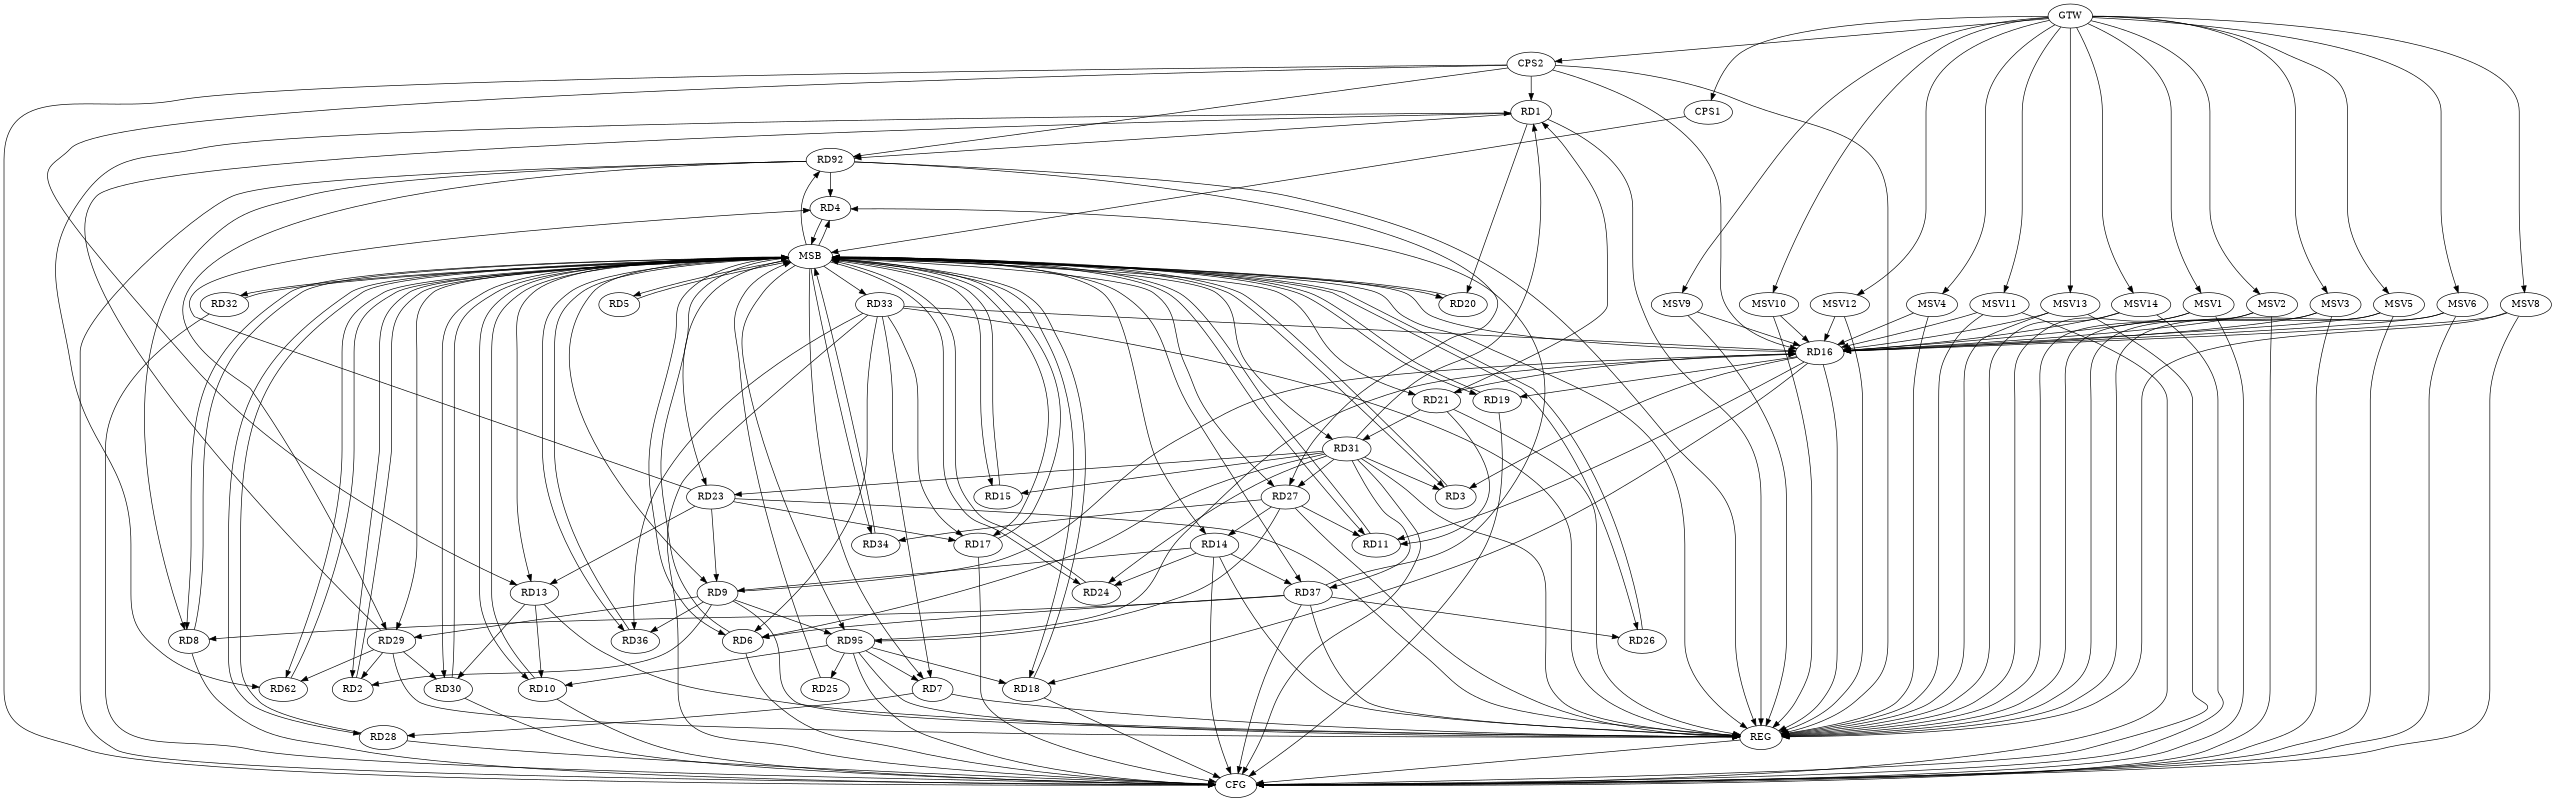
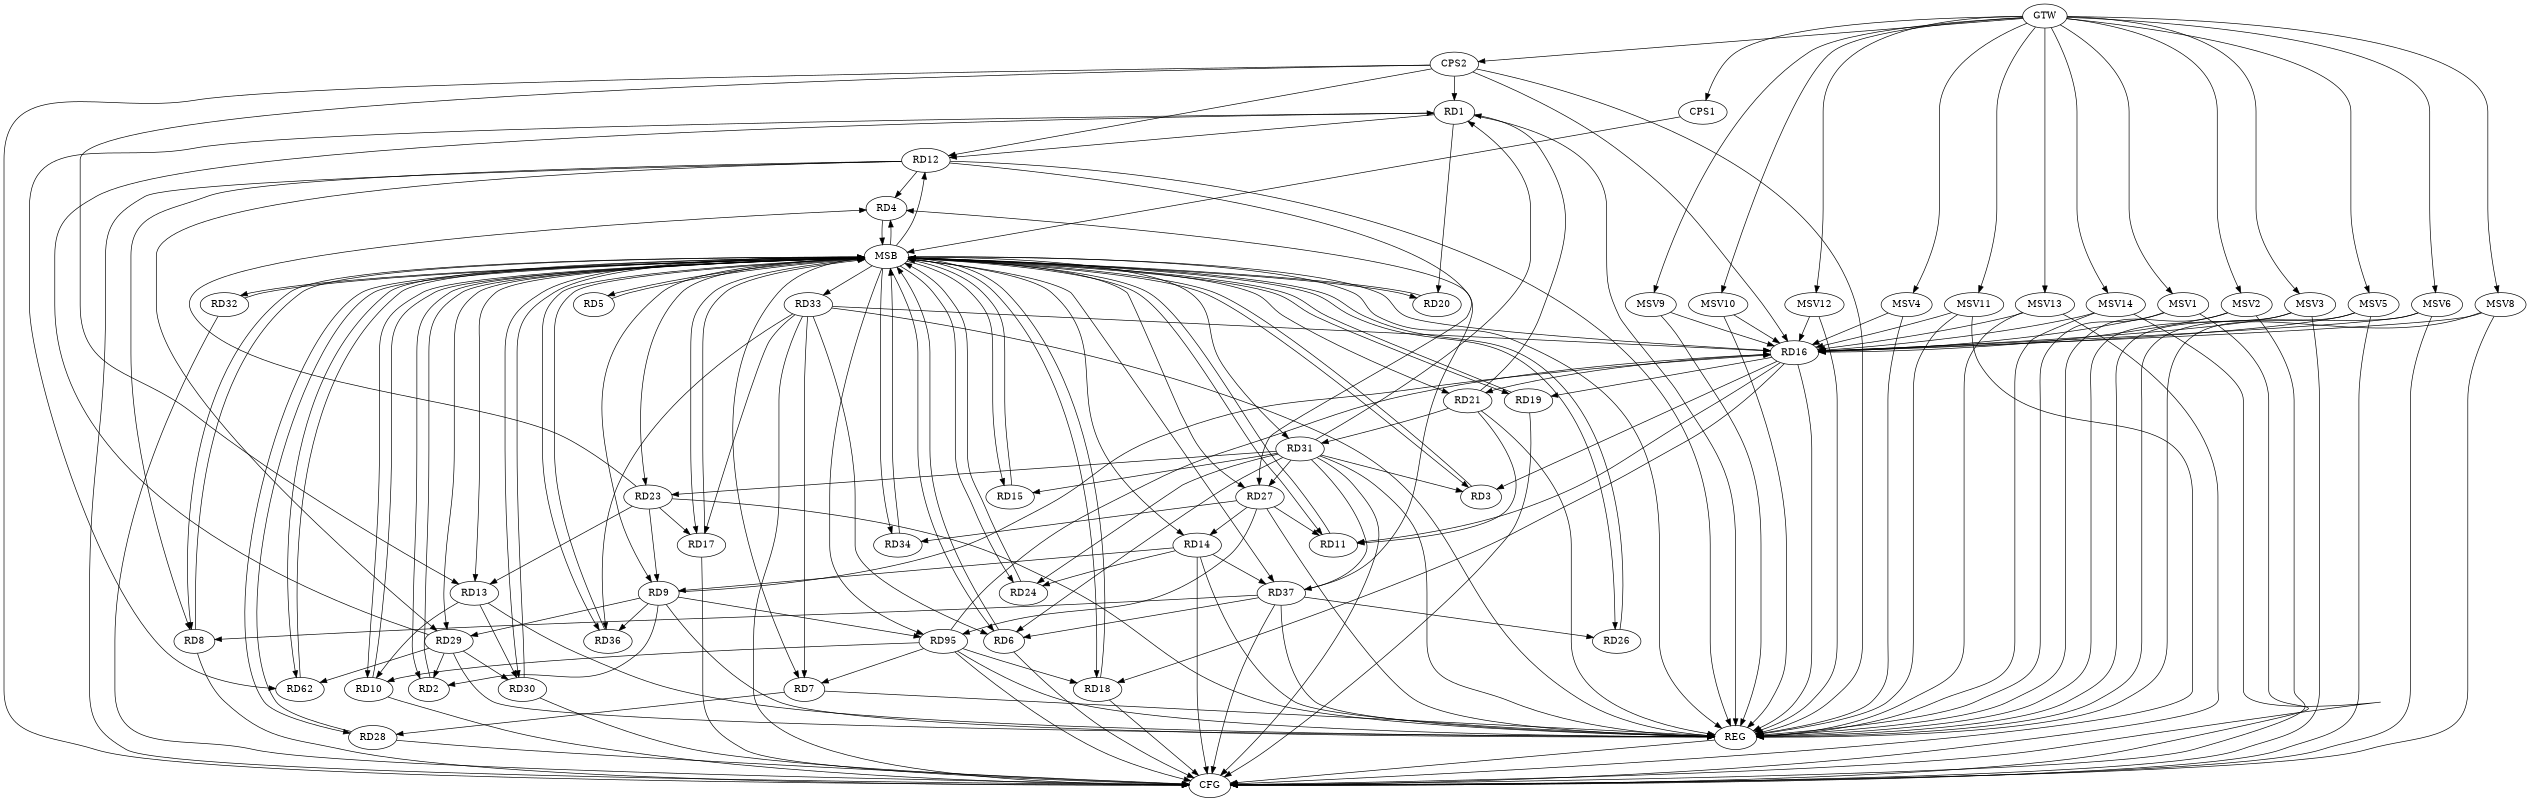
node "RD92": label "RD92" -> "RD12"
node "RD25": removed
